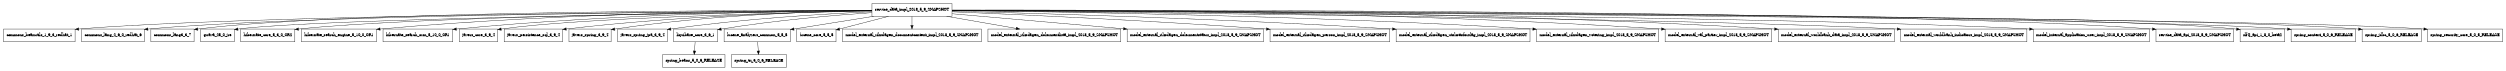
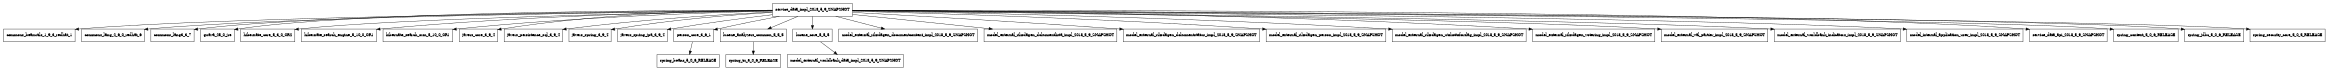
edge "service_data_impl_2018_5_9_SNAPSHOT" -> "model_external_worldbank_data_impl_2018_5_9_SNAPSHOT": now "lucene_core_5_5_5" -> "model_external_worldbank_data_impl_2018_5_9_SNAPSHOT"
node "liquibase_core_3_6_1": label "liquibase_core_3_6_1" -> "person_core_3_6_1"
node "slf4j_api_1_8_0_beta2": removed
